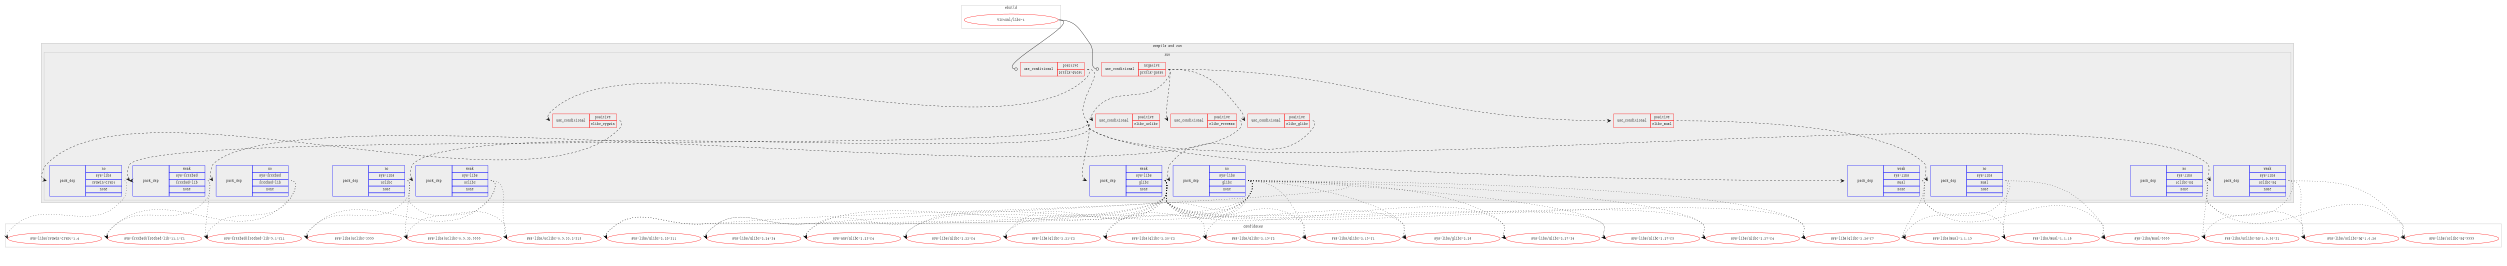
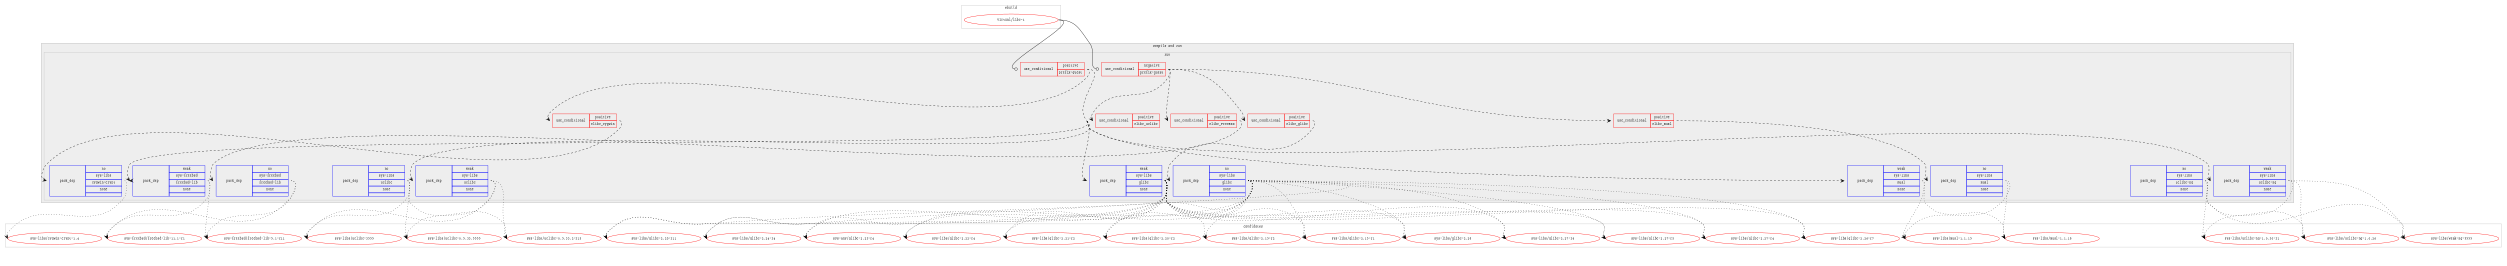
node "sys-libs/musl-9999": removed
node "sys-libs/uclibc-ng-9999": label "sys-libs/uclibc-ng-9999" -> "sys-libs/weak-ng-9999"
